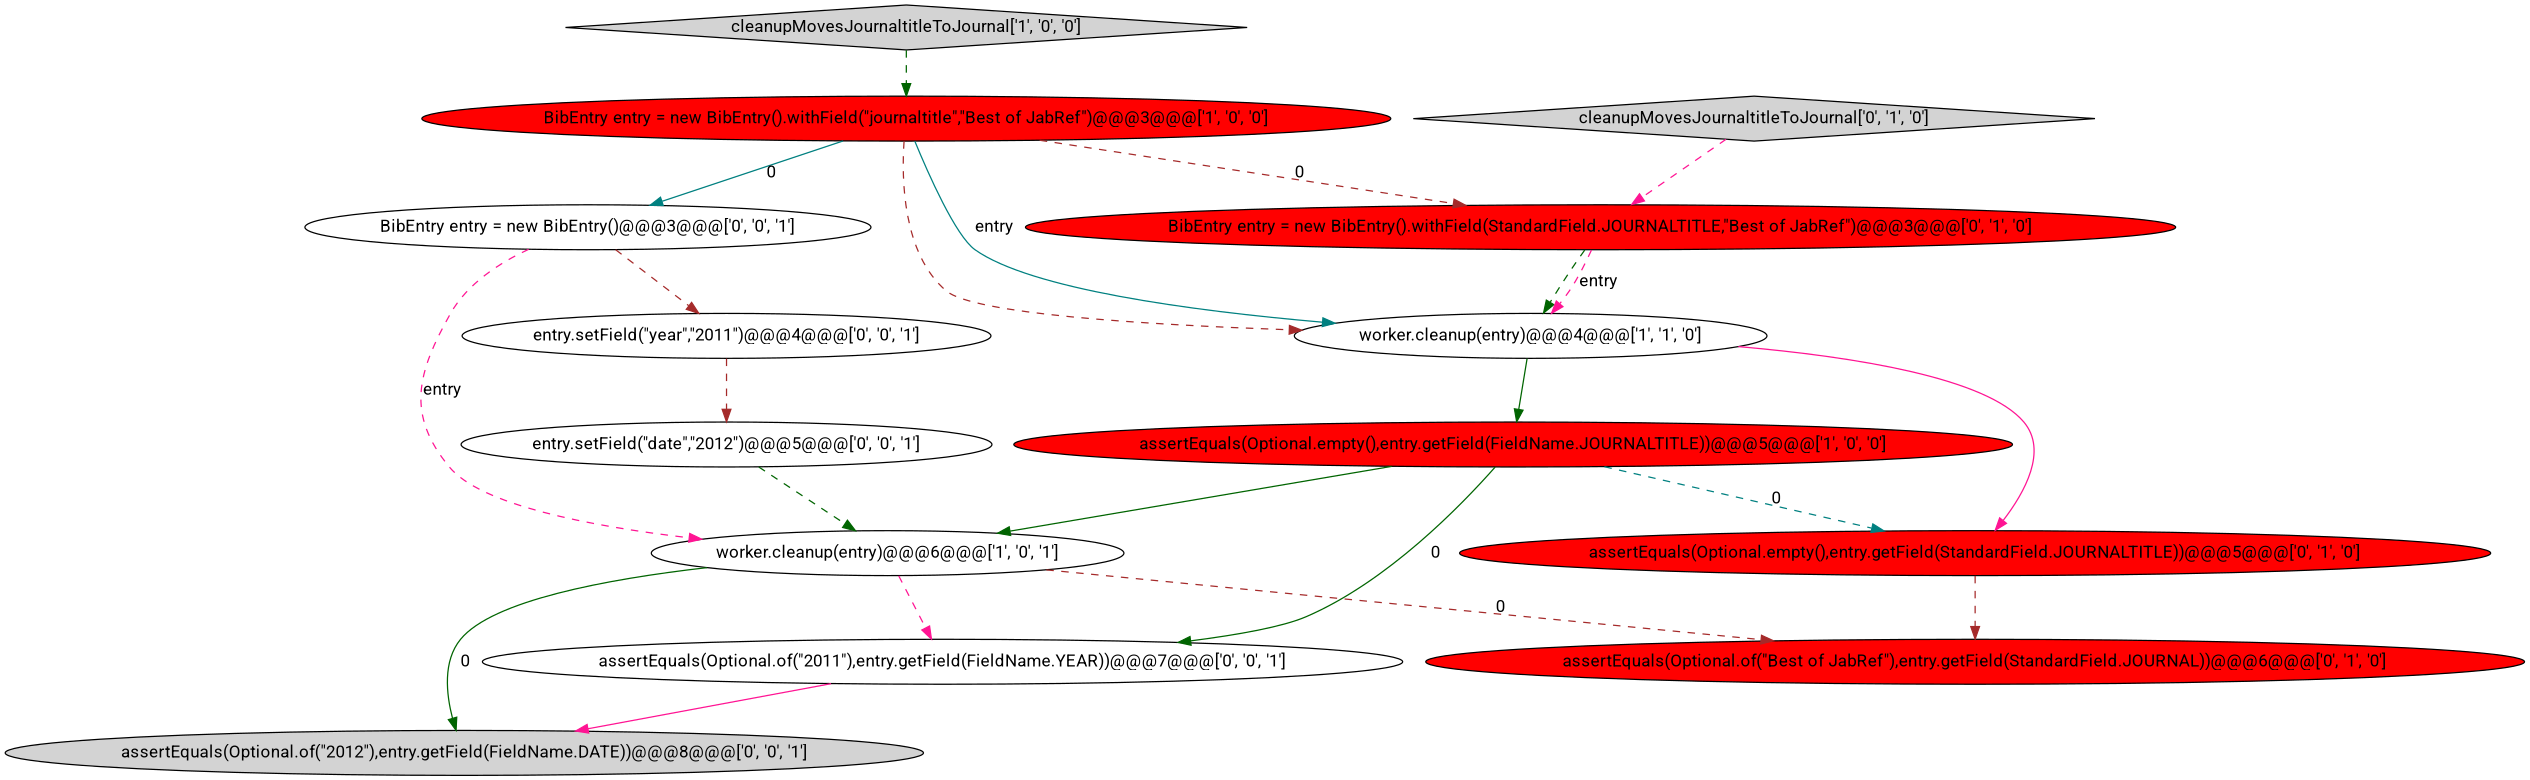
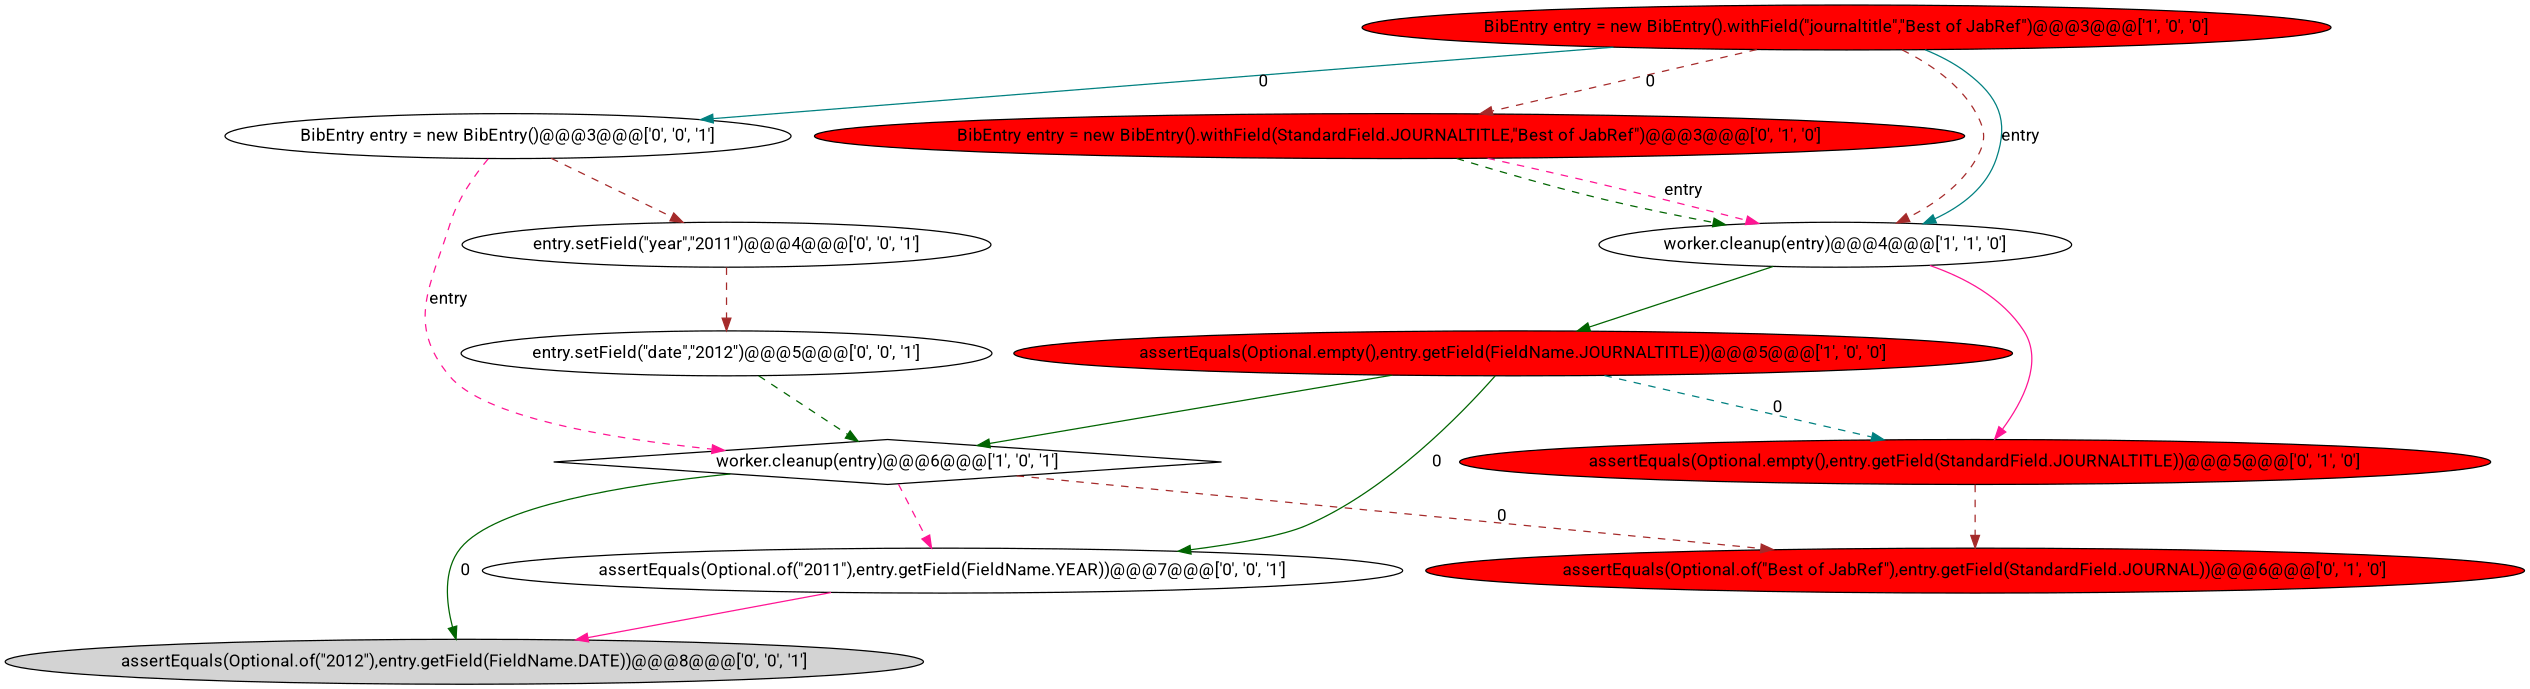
node "cleanupMovesJournaltitleToJournal['1', '0', '0']": removed
node "cleanupMovesJournaltitleToJournal['0', '1', '0']": removed
node "worker.cleanup(entry)@@@6@@@['1', '0', '1']": shape ellipse -> diamond
